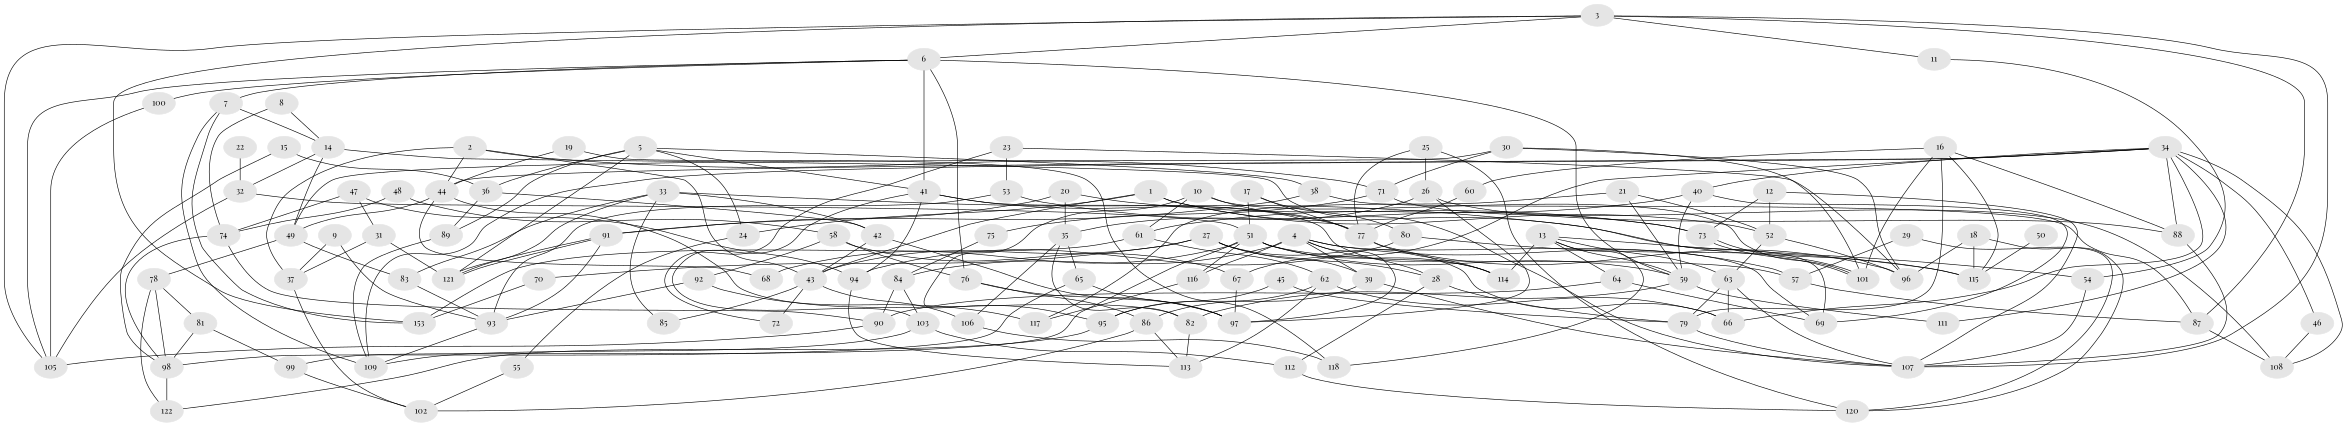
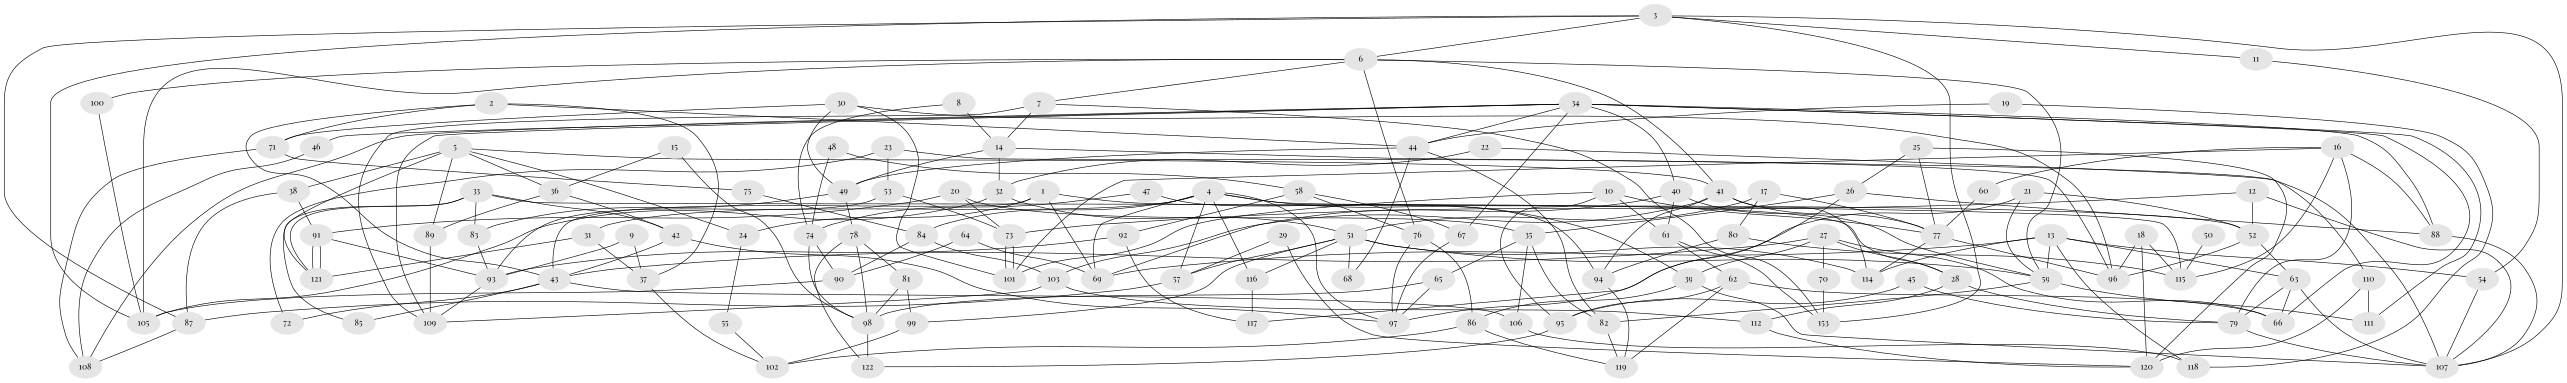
edge "47" -- "31": now "4" -- "31"
edge "13" -- "64": now "13" -- "69"
node "110": added
node "113": label "113" -> "119"
